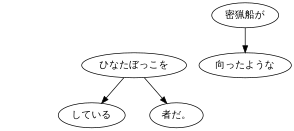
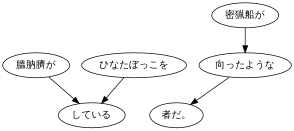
node "膃肭臍が": added
edge "ひなたぼっこを" -> "者だ。": now "向ったような" -> "者だ。"
